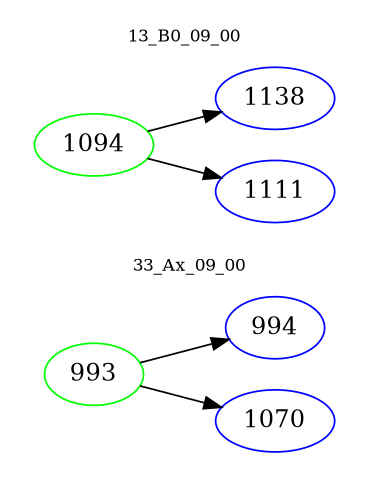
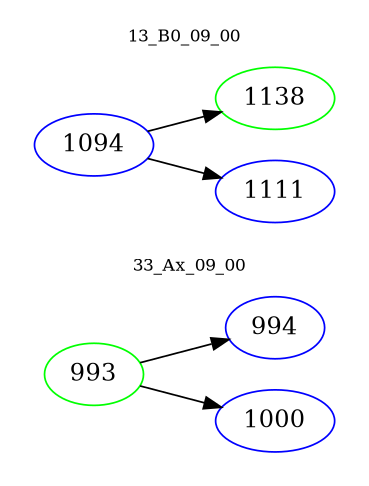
node "1138": color blue -> green
node "1094": color green -> blue
node "1070": label "1070" -> "1000"
